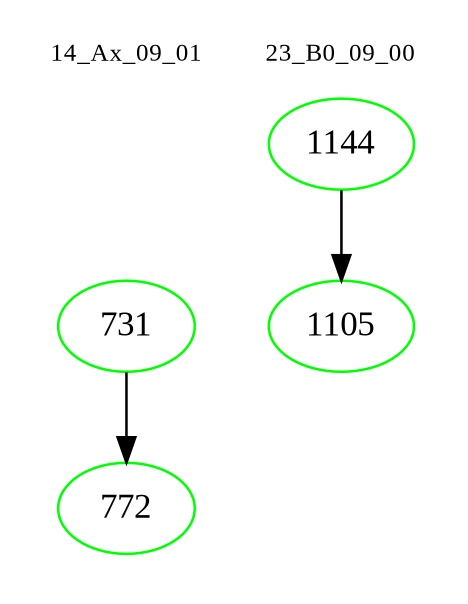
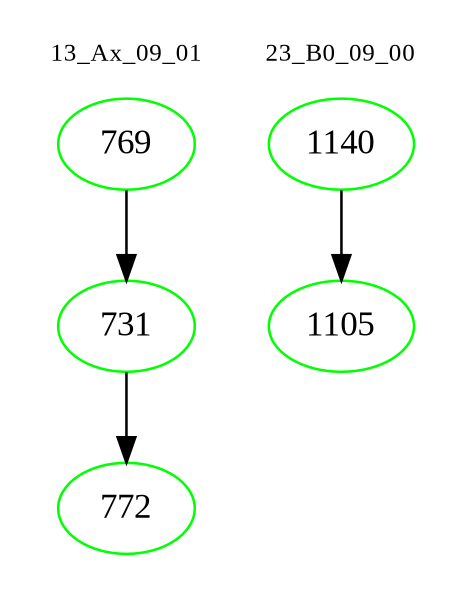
cluster "14_Ax_09_01": label "14_Ax_09_01" -> "13_Ax_09_01"
node "769": added
node "1144": label "1144" -> "1140"
